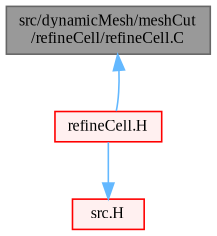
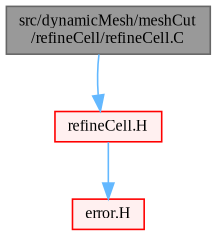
edge "refineCell.H" -> "src/dynamicMesh/meshCut /refineCell/refineCell.C": reversed
node "src.H": label "src.H" -> "error.H"
